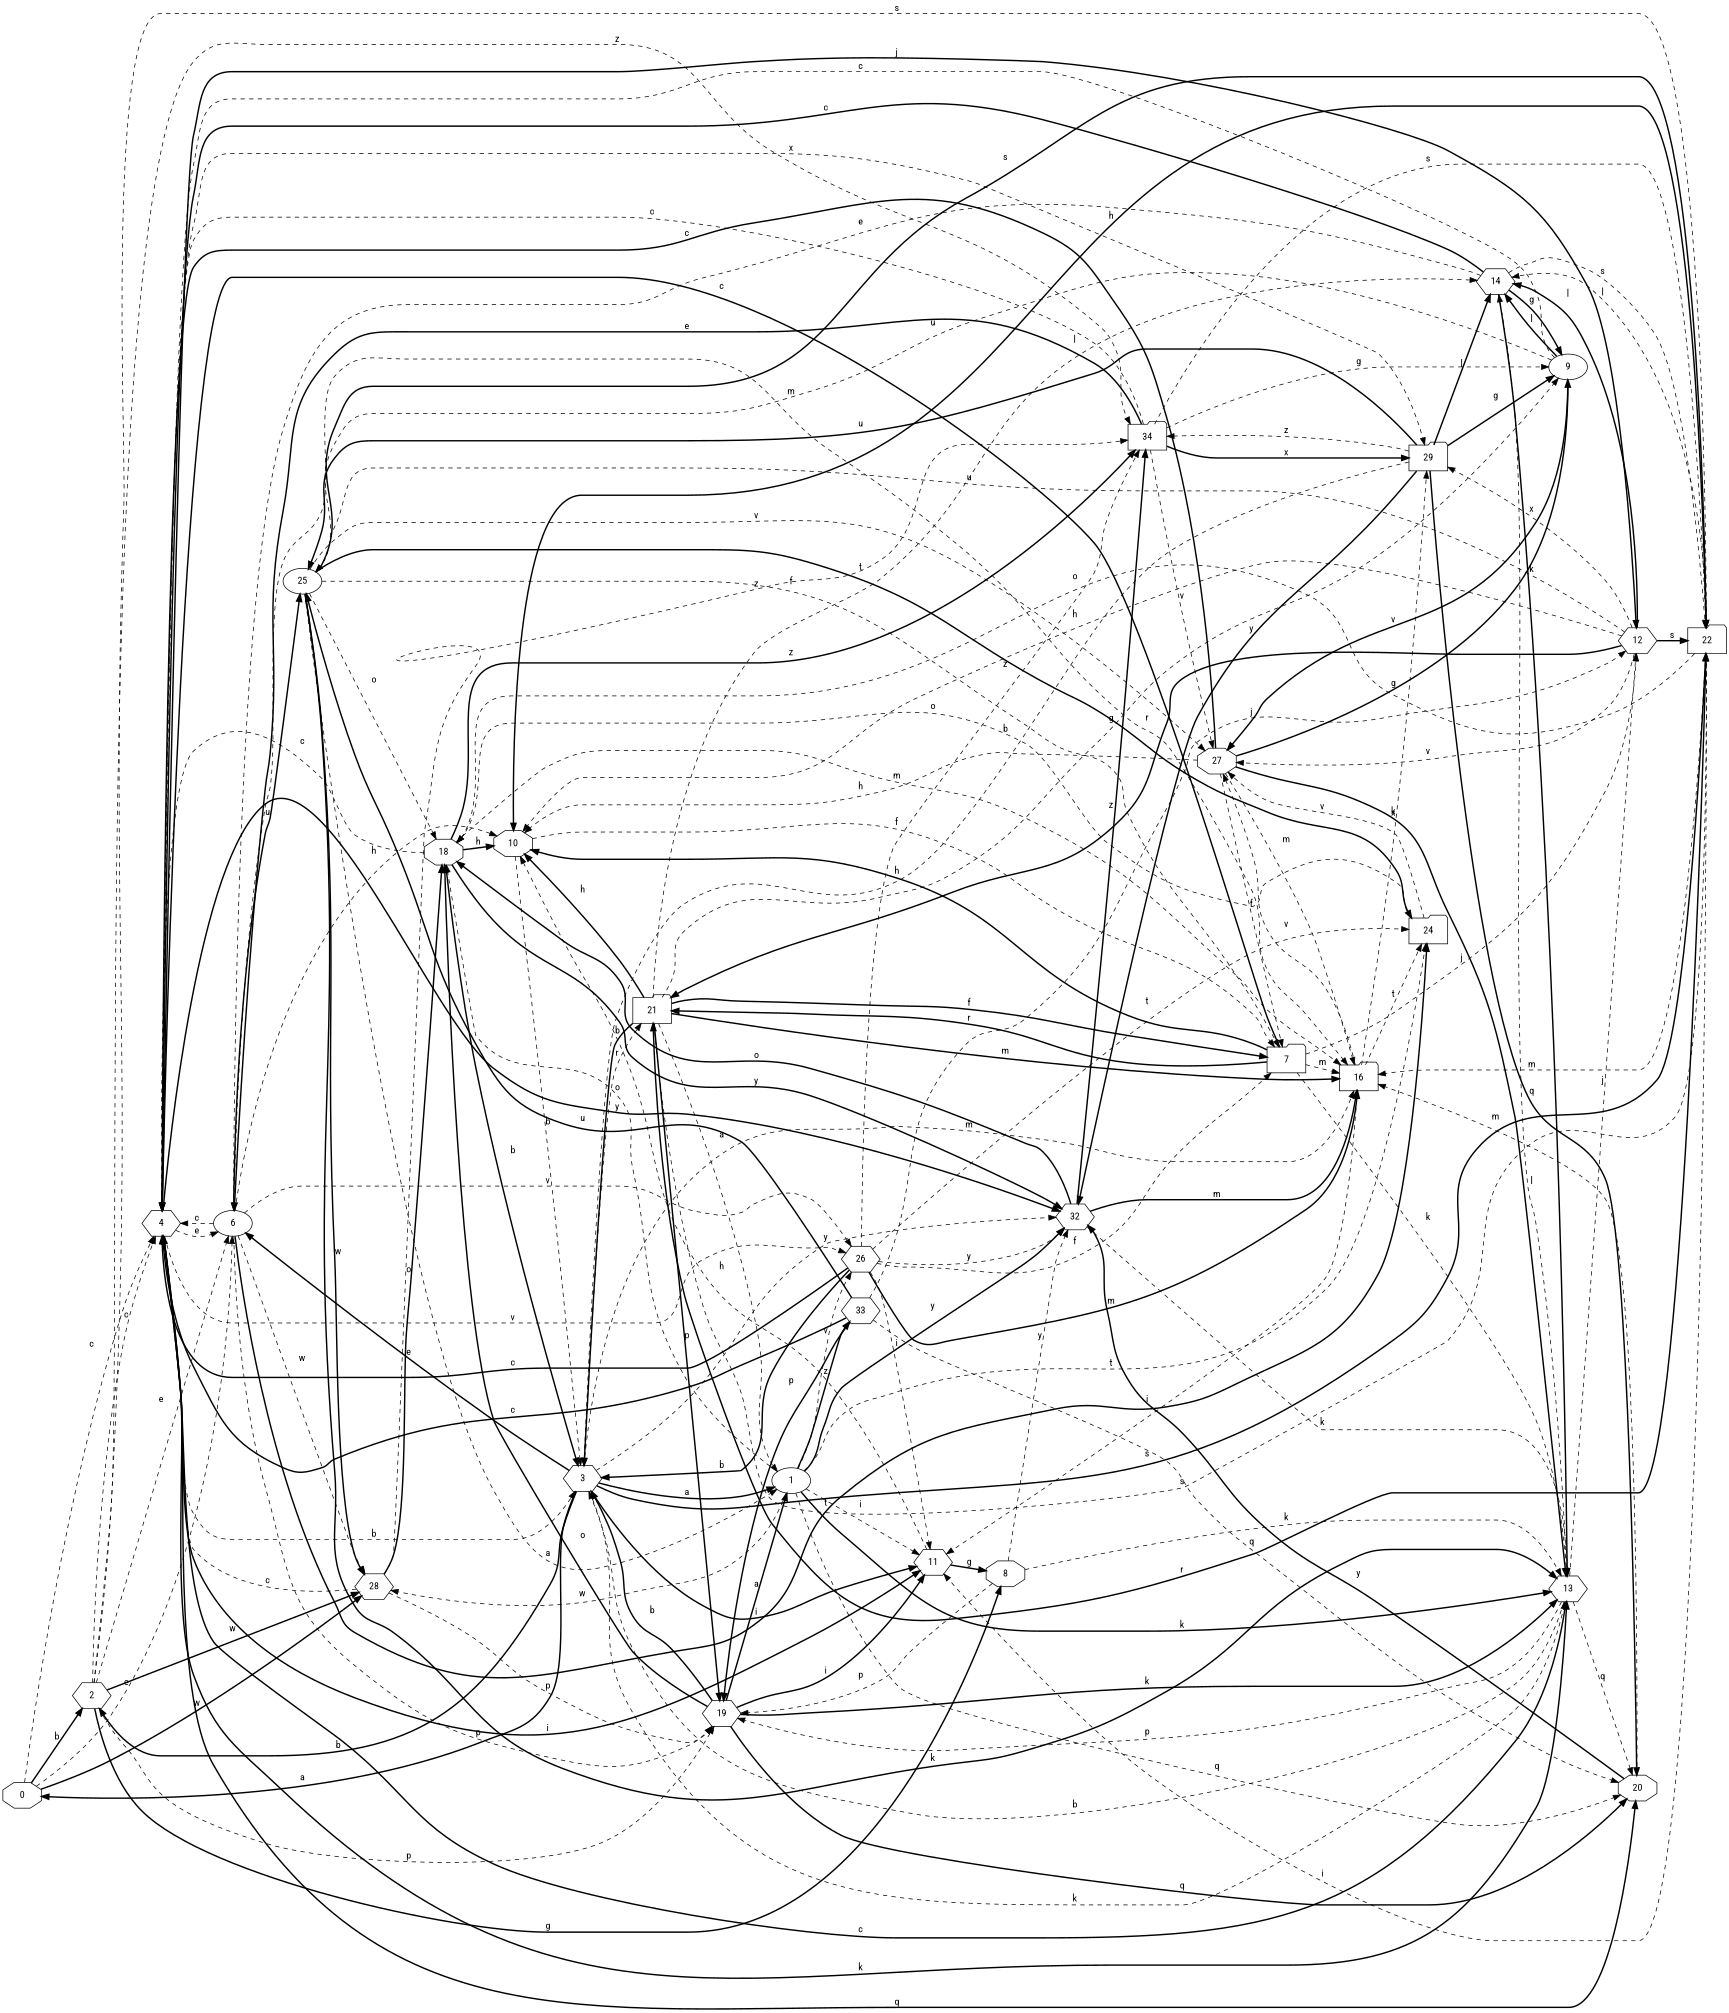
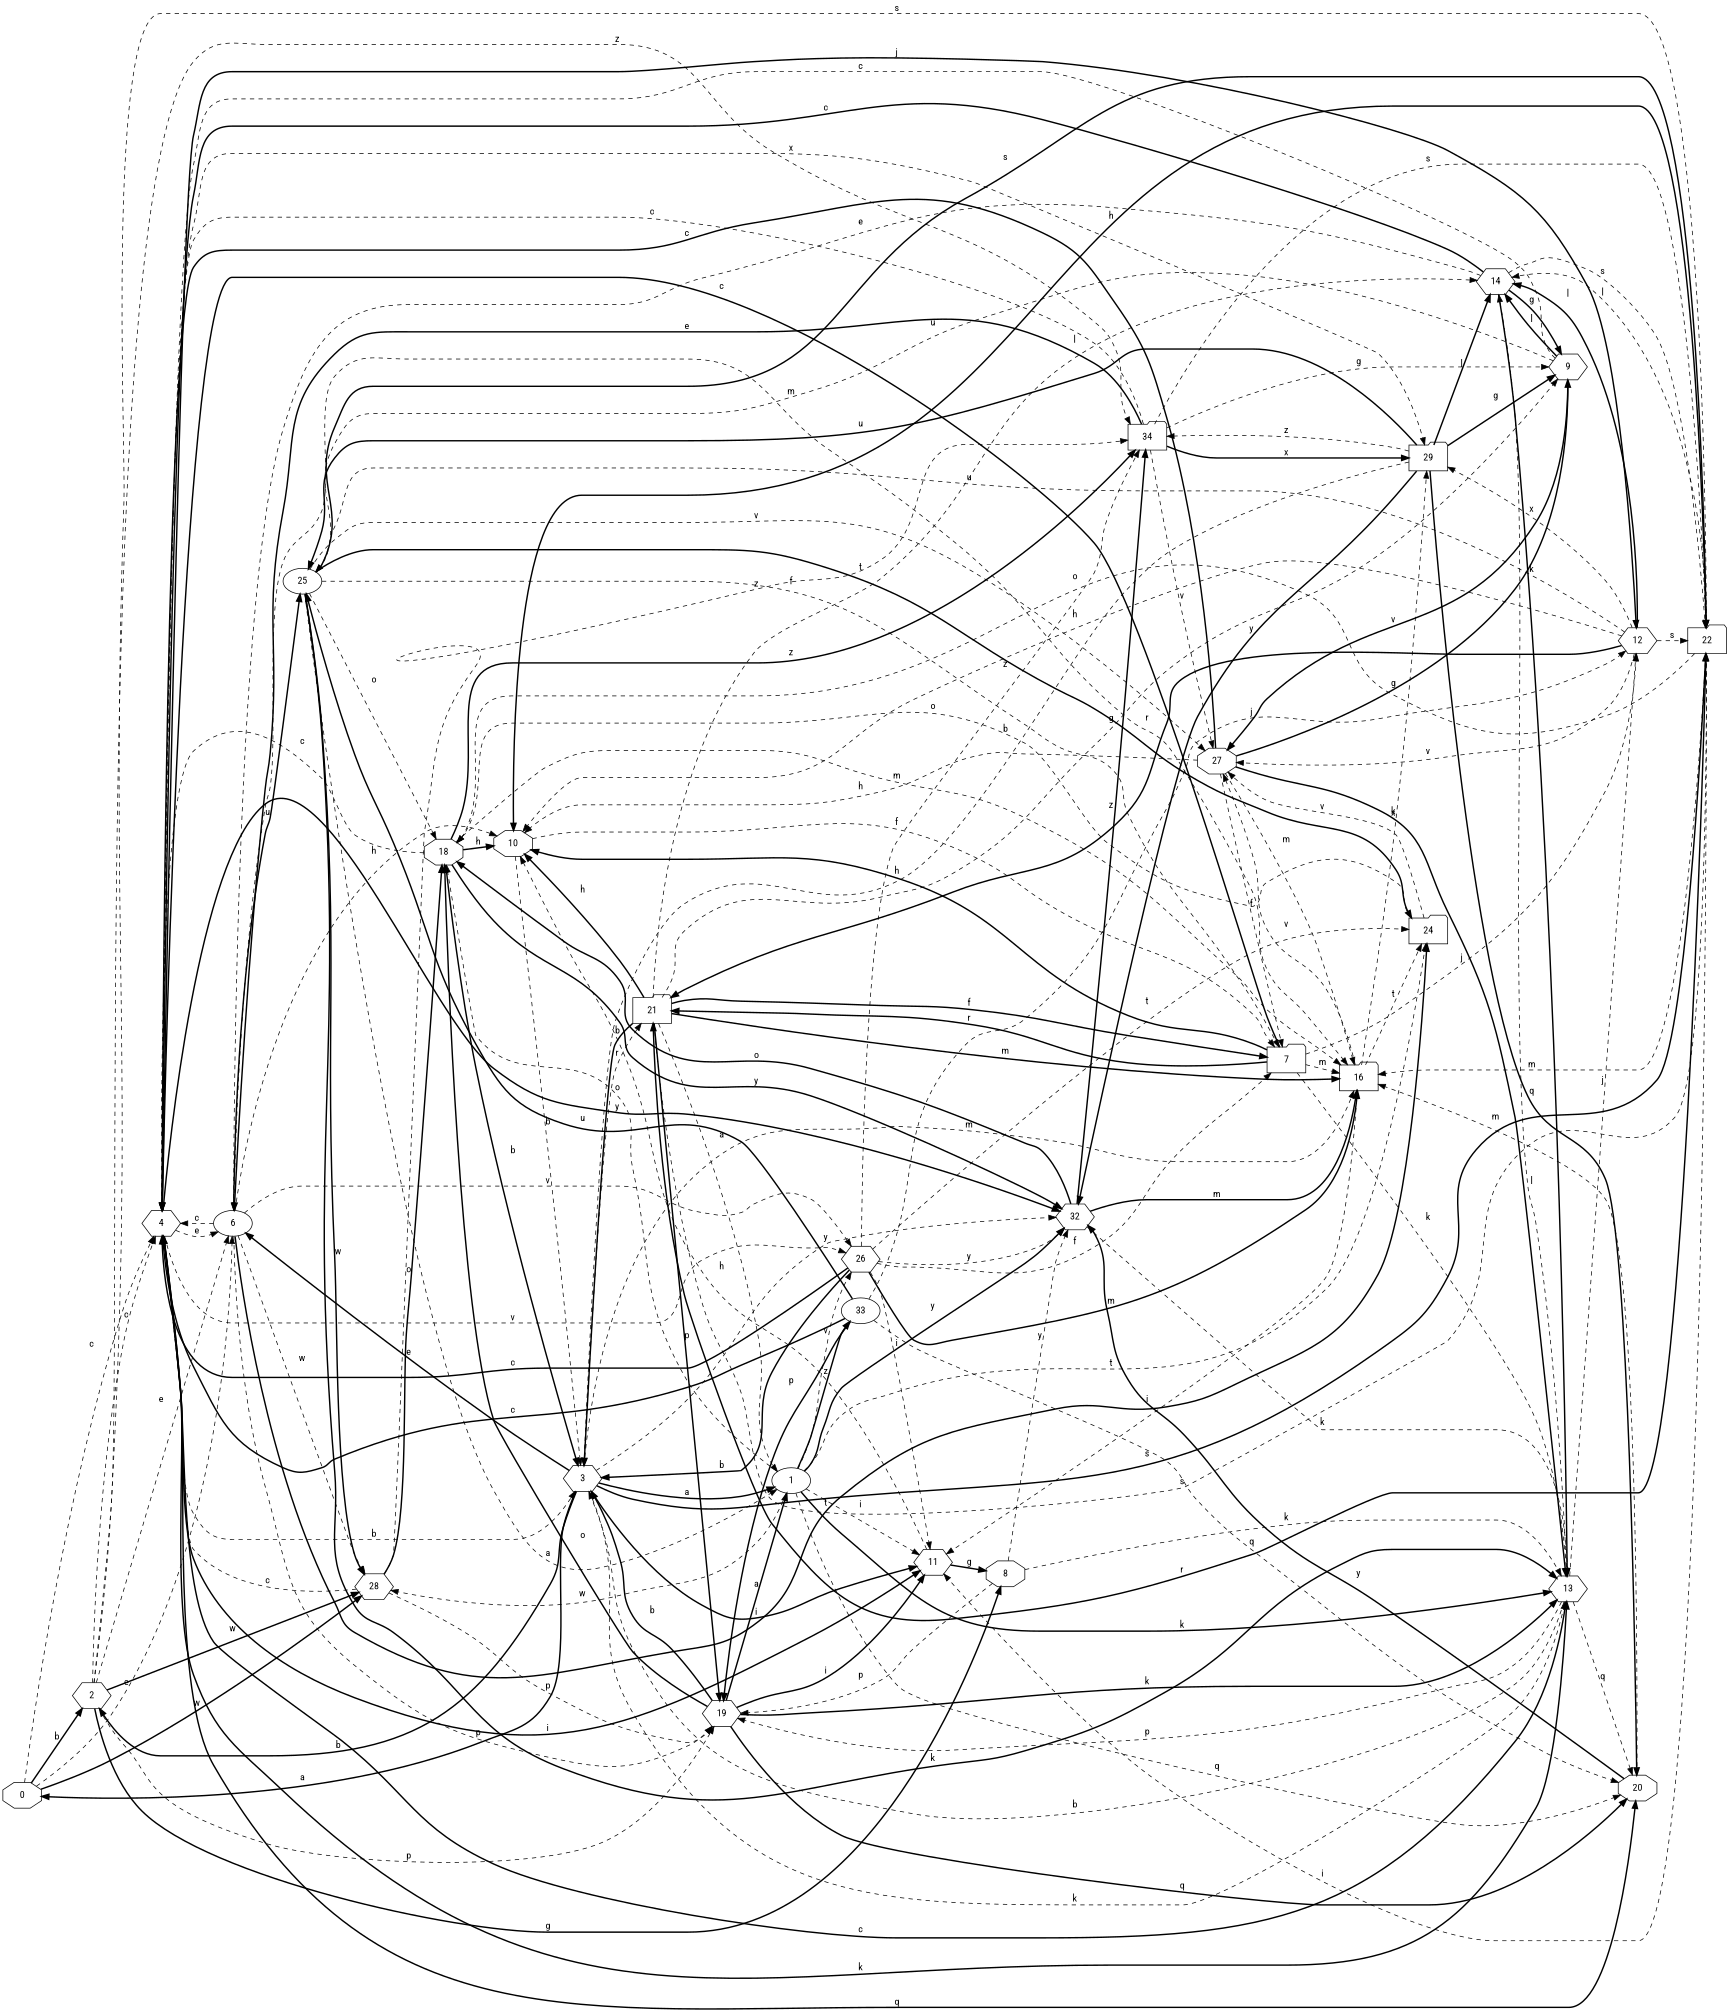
node "9": shape ellipse -> hexagon
edge "12" -> "22": style bold -> dashed
node "33": shape hexagon -> ellipse
